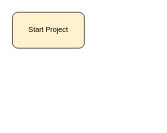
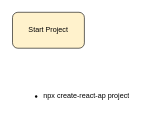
node "npx create-react-ap project": added
